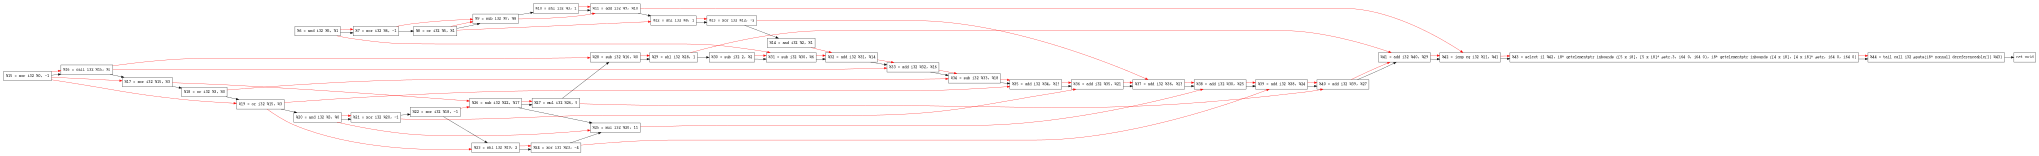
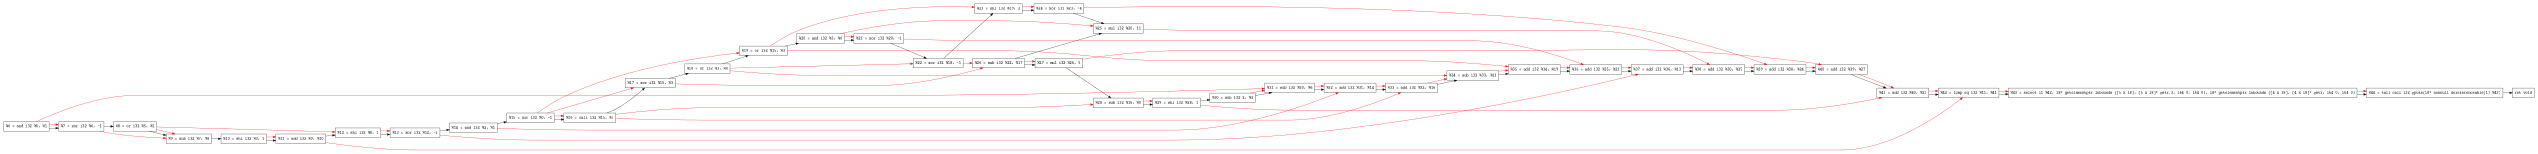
edge "%9 = sub i32 %7, %8" -> "%11 = add i32 %9, %10": removed
edge "%18 = or i32 %3, %0" -> "%22 = xor i32 %18, -1": added
edge "%14 = and i32 %2, %1" -> "%15 = xor i32 %0, -1": added
